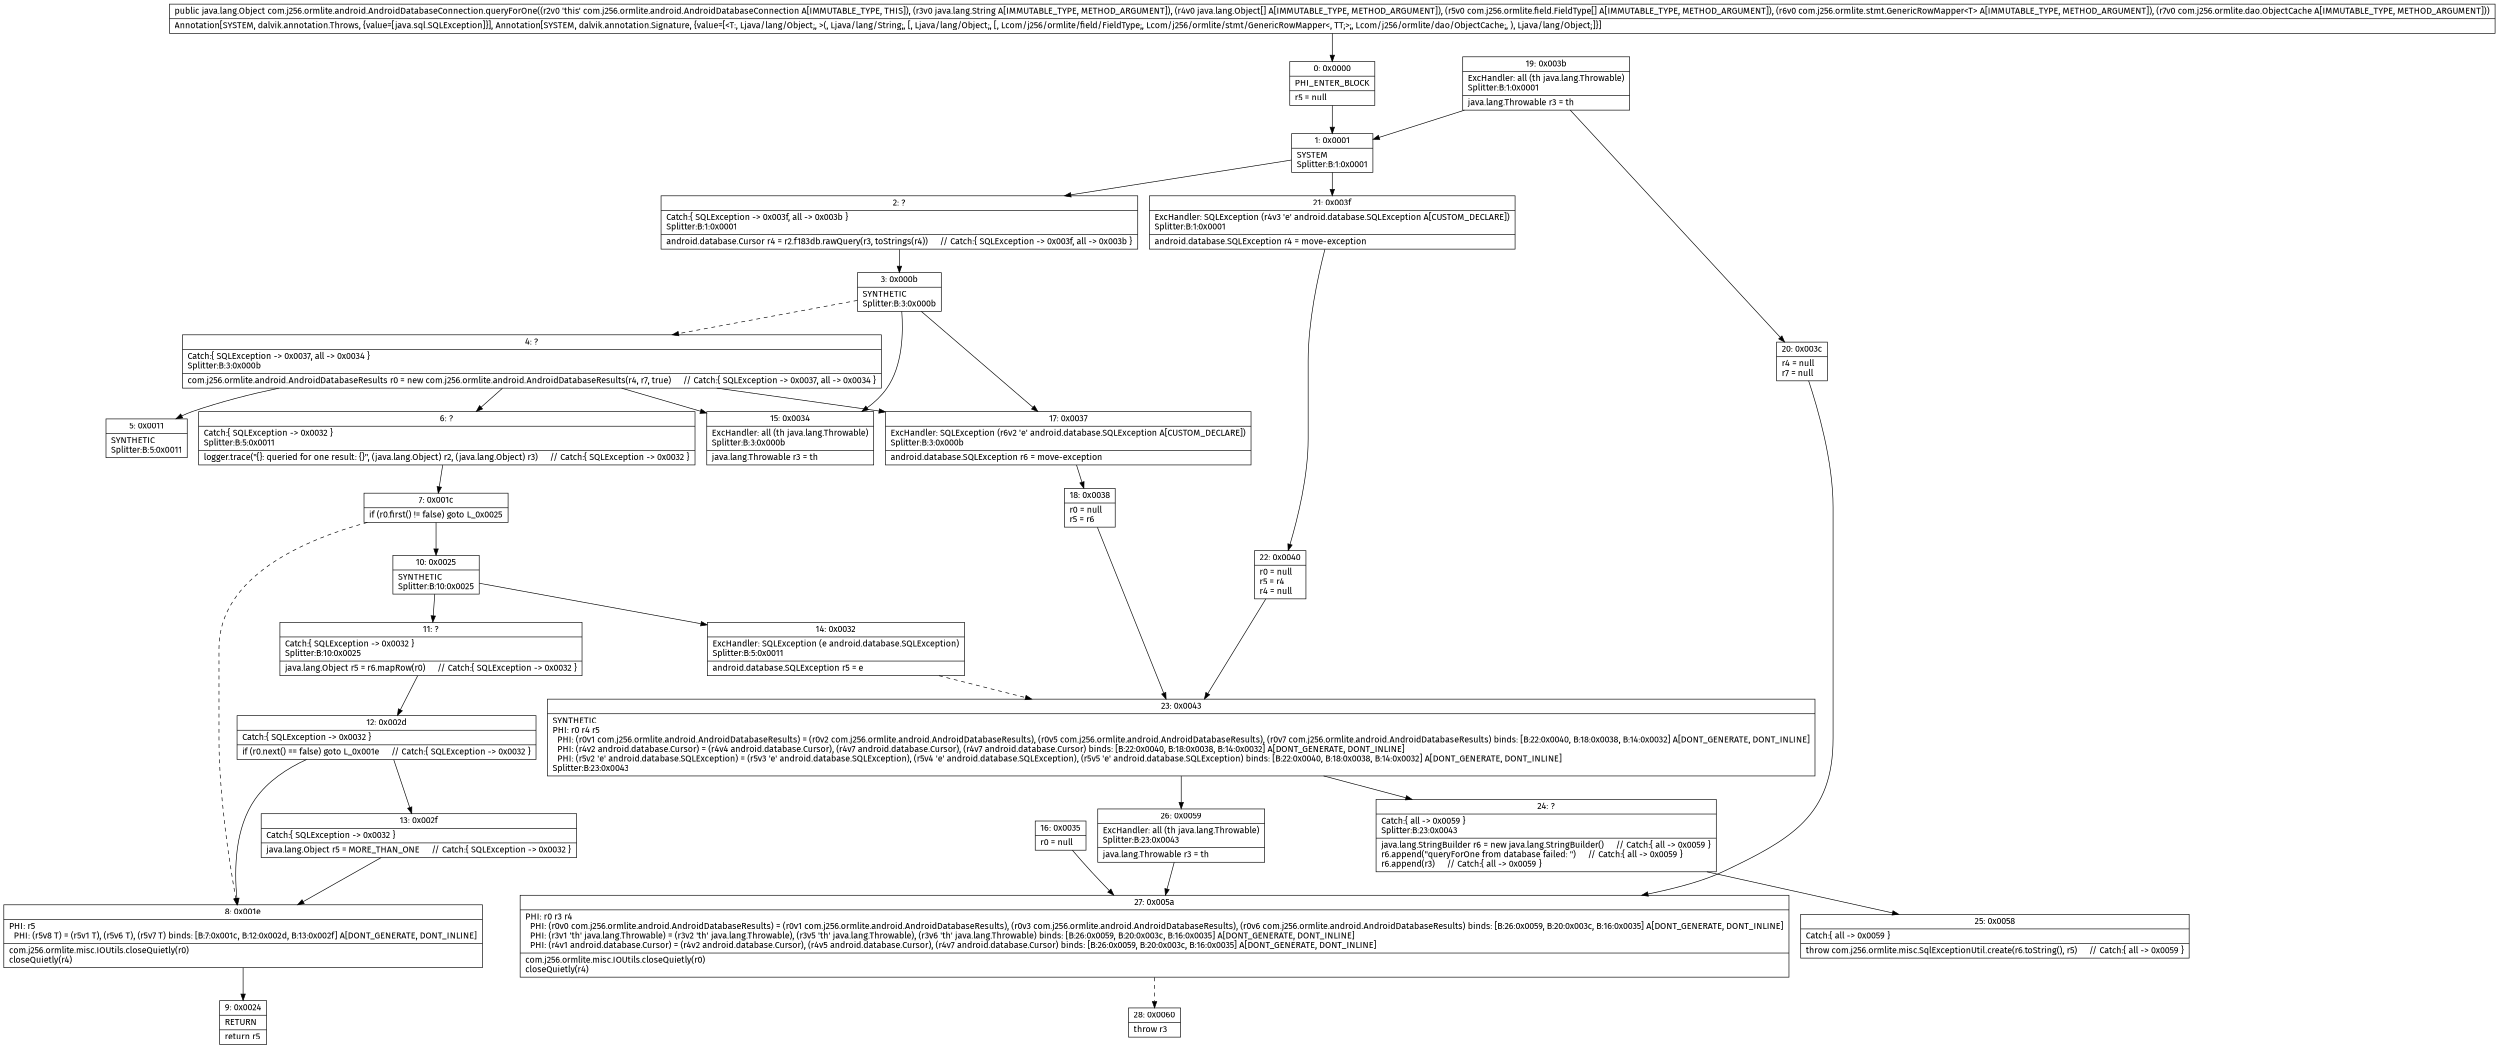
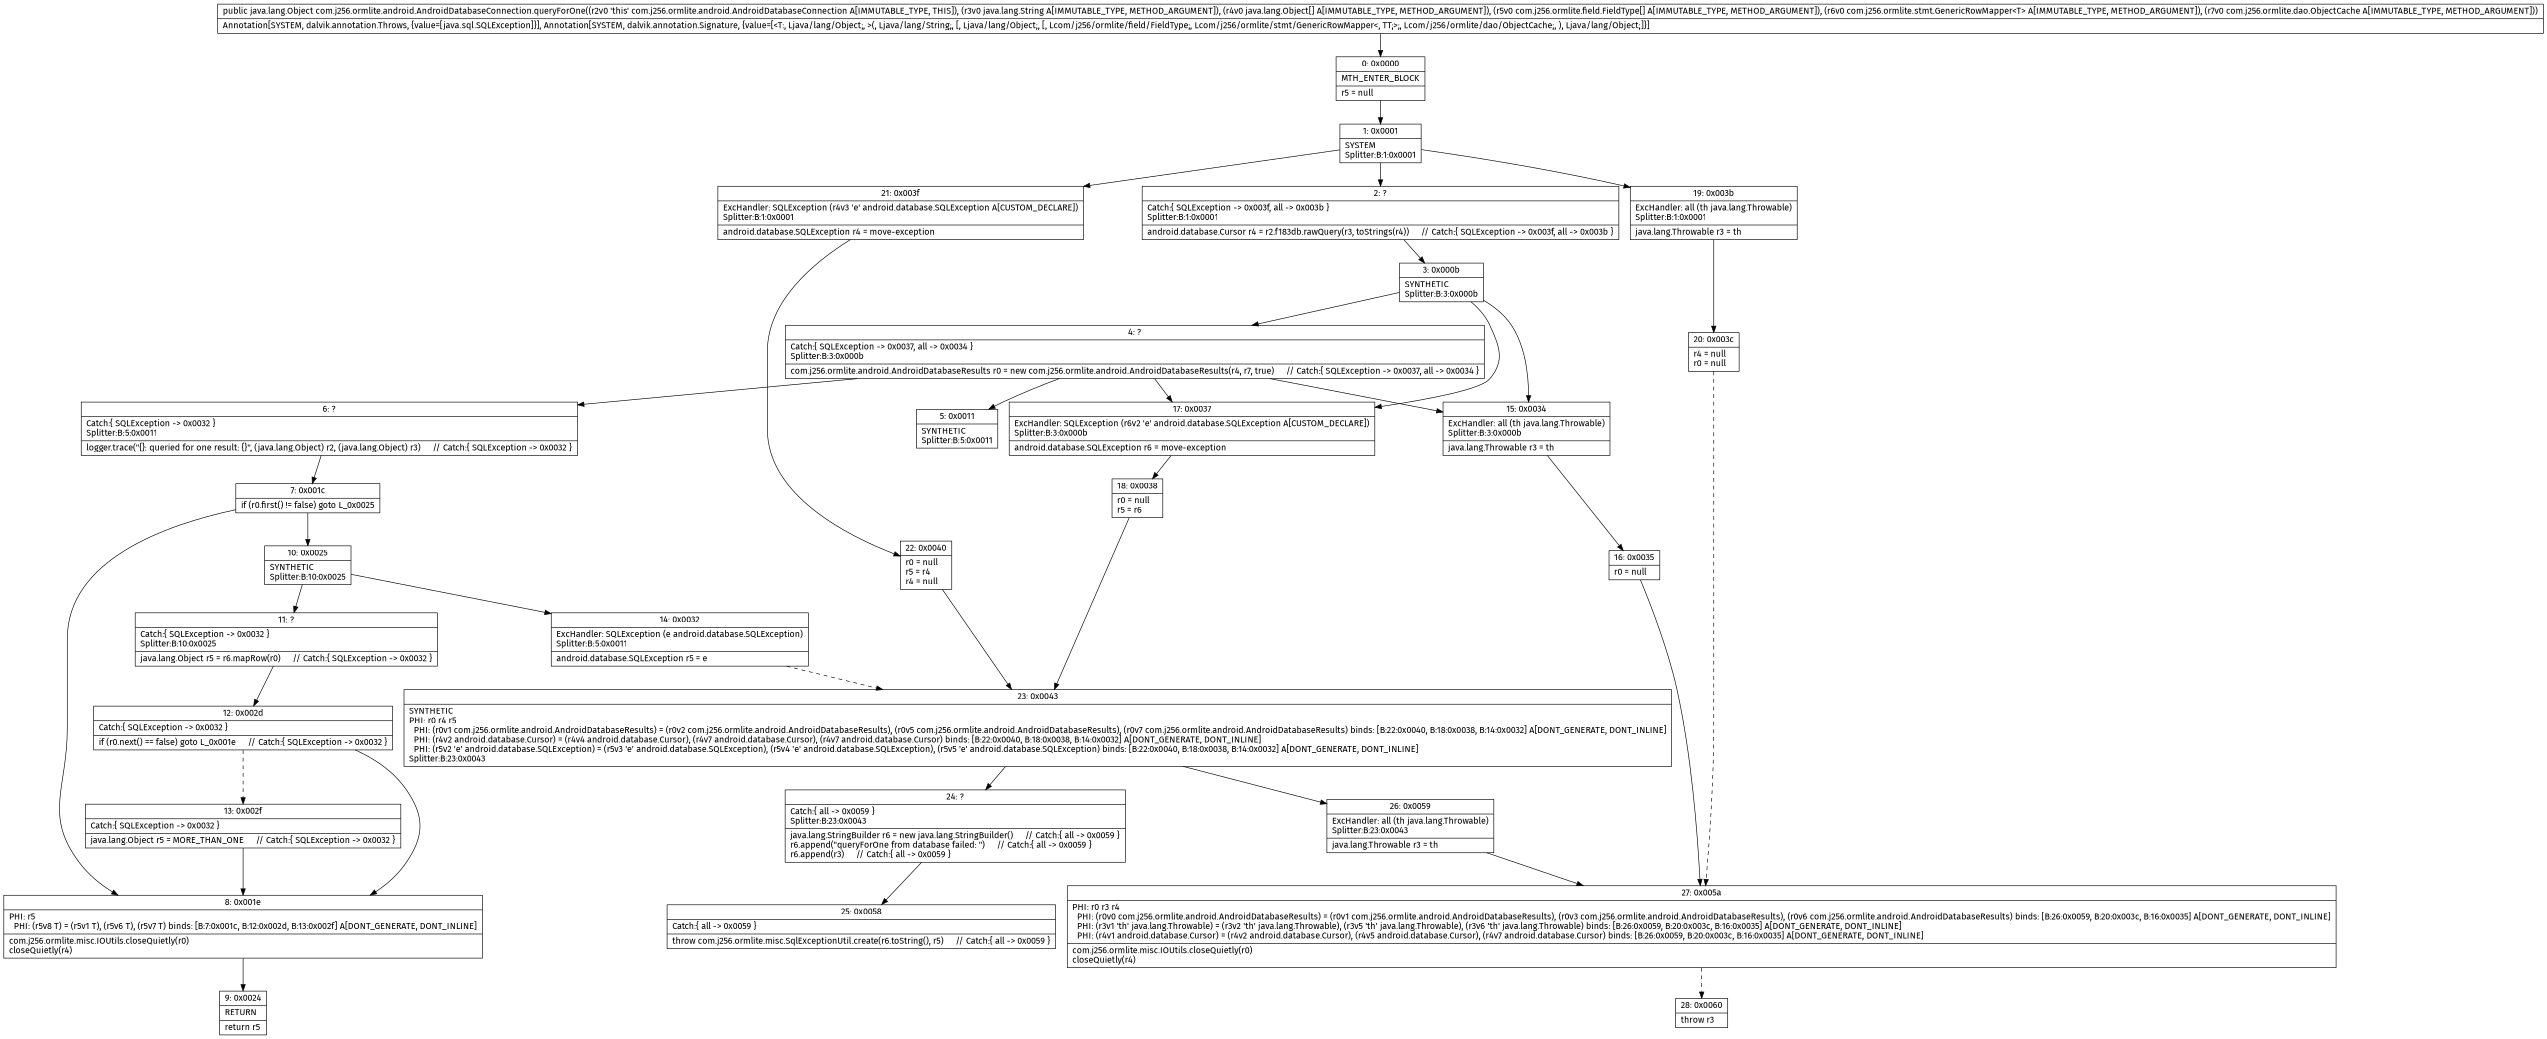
node "0: 0x0000": text "PHI_ENTER_BLOCK" -> "MTH_ENTER_BLOCK"
edge "19: 0x003b" -> "1: 0x0001": reversed
edge "3: 0x000b" -> "4: ?": style dashed -> solid
node "20: 0x003c": text "r7 = null" -> "r0 = null"
edge "15: 0x0034" -> "16: 0x0035": added
edge "7: 0x001c" -> "8: 0x001e": style dashed -> solid
edge "20: 0x003c" -> "27: 0x005a": style solid -> dashed
edge "12: 0x002d" -> "13: 0x002f": style solid -> dashed
